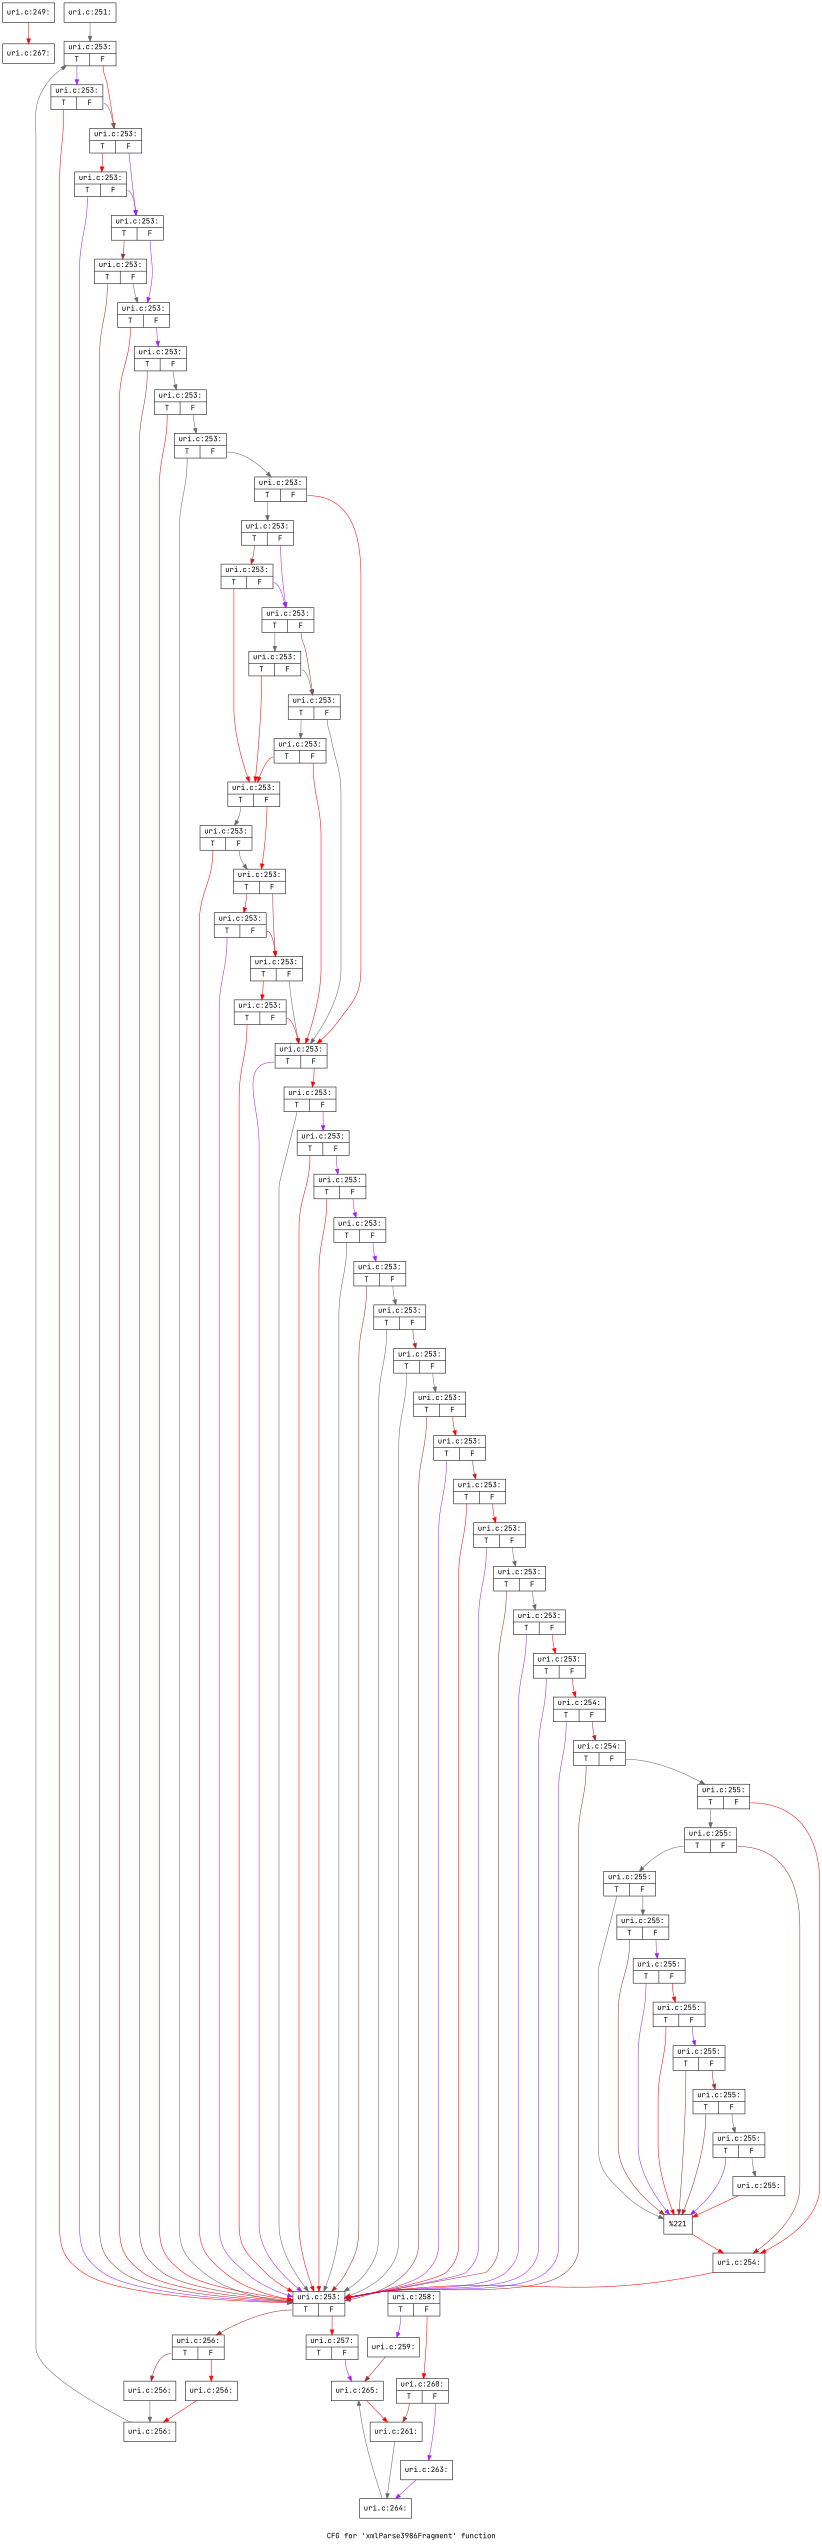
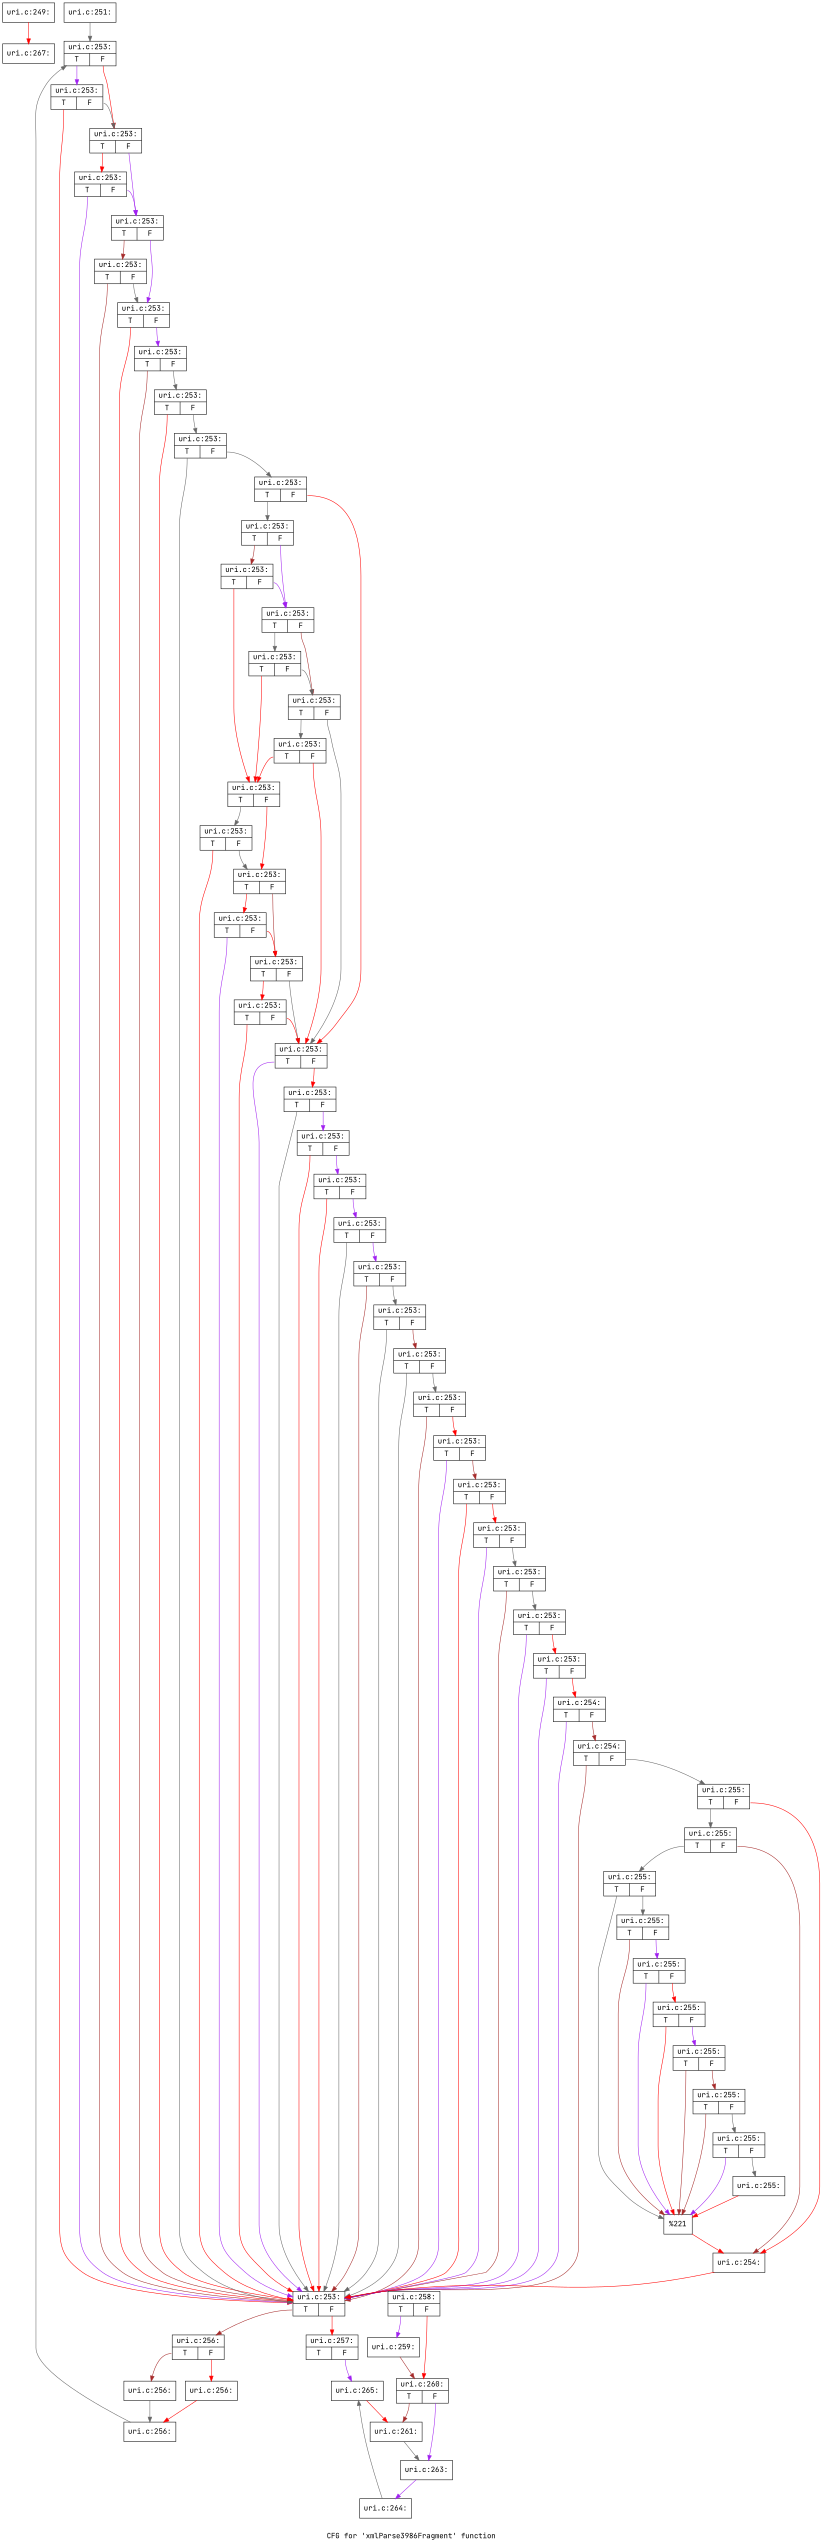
edge "uri.c:259:" -> "uri.c:265:": now "uri.c:259:" -> "uri.c:260:"
edge "uri.c:261:" -> "uri.c:264:": now "uri.c:261:" -> "uri.c:263:"
